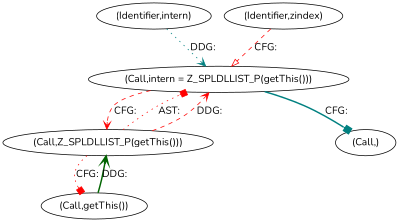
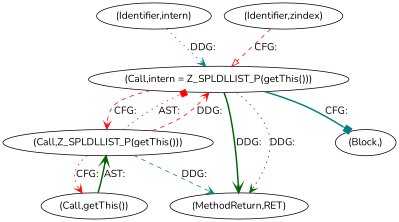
node "(Call,)": label "(Call,)" -> "(Block,)"
edge "(Call,Z_SPLDLLIST_P(getThis()))" -> "(Call,getThis())": arrowhead box -> vee
edge "(Call,getThis())" -> "(Call,Z_SPLDLLIST_P(getThis()))": label "DDG: " -> "AST: "
node "(MethodReturn,RET)": added
